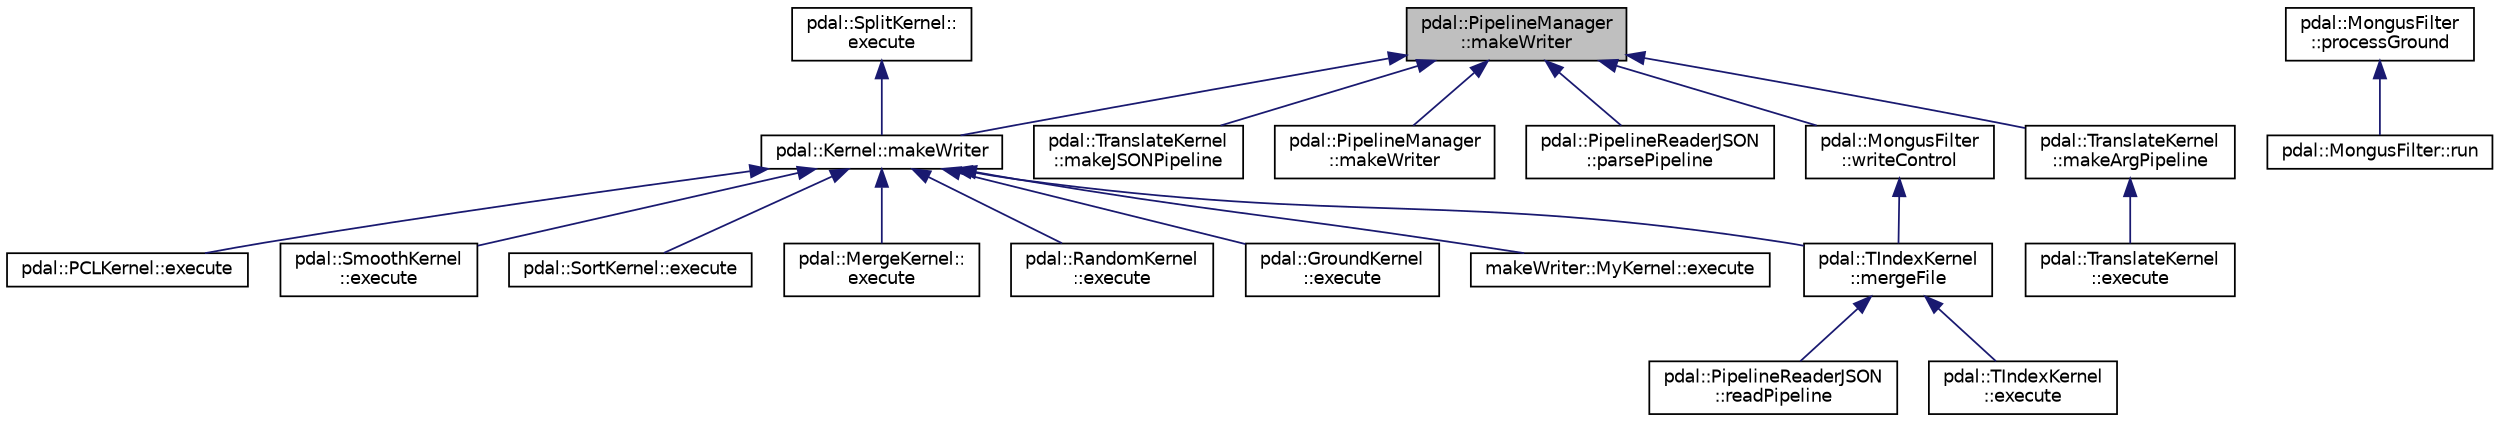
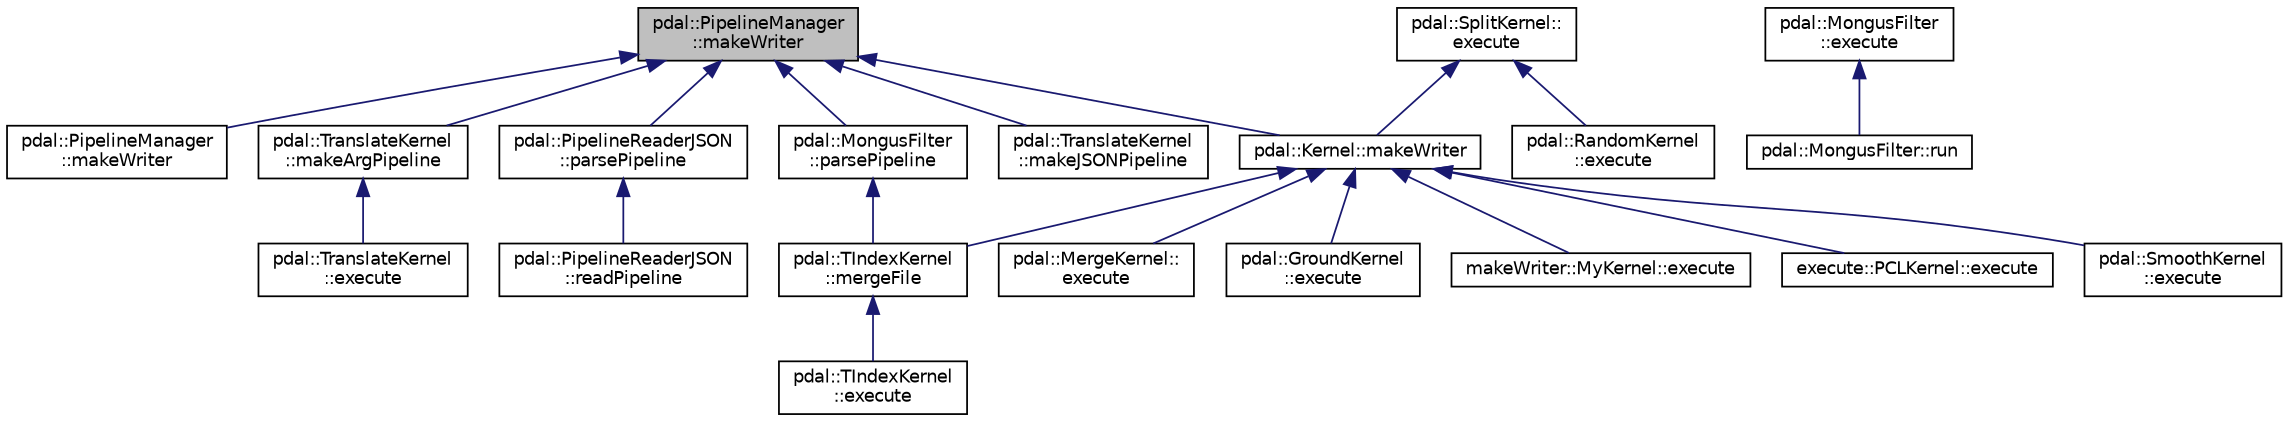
node "pdal::MongusFilter ::processGround": label "pdal::MongusFilter ::processGround" -> "pdal::MongusFilter ::execute"
node "pdal::MongusFilter ::writeControl": label "pdal::MongusFilter ::writeControl" -> "pdal::MongusFilter ::parsePipeline"
edge "pdal::RandomKernel ::execute" -> "pdal::Kernel::makeWriter": now "pdal::RandomKernel ::execute" -> "pdal::SplitKernel:: execute"
node "pdal::PCLKernel::execute": label "pdal::PCLKernel::execute" -> "execute::PCLKernel::execute"
node "pdal::SortKernel::execute": removed
edge "pdal::PipelineReaderJSON ::readPipeline" -> "pdal::TIndexKernel ::mergeFile": now "pdal::PipelineReaderJSON ::readPipeline" -> "pdal::PipelineReaderJSON ::parsePipeline"
